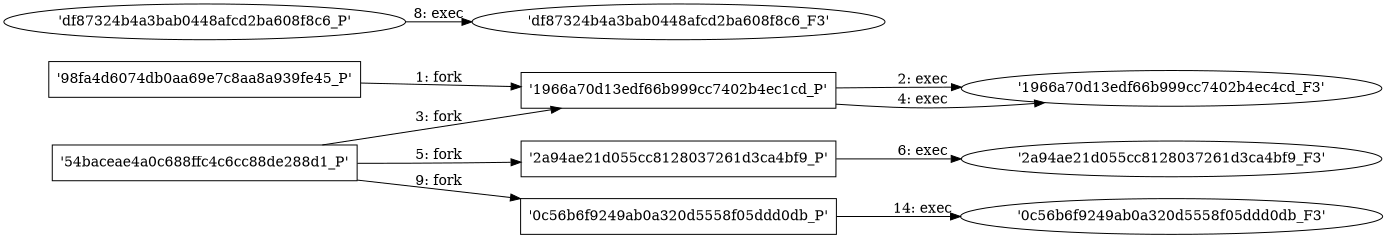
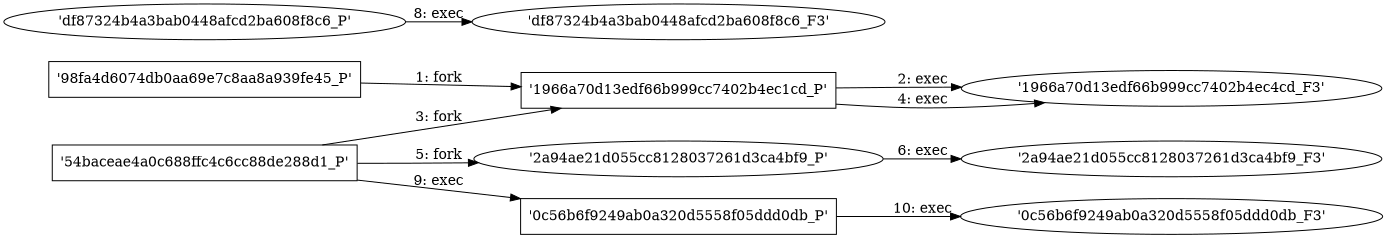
node "'2a94ae21d055cc8128037261d3ca4bf9_P'": shape box -> ellipse
edge "'54baceae4a0c688ffc4c6cc88de288d1_P'" -> "'0c56b6f9249ab0a320d5558f05ddd0db_P'": label "9: fork" -> "9: exec"
edge "'0c56b6f9249ab0a320d5558f05ddd0db_P'" -> "'0c56b6f9249ab0a320d5558f05ddd0db_F3'": label "14: exec" -> "10: exec"
